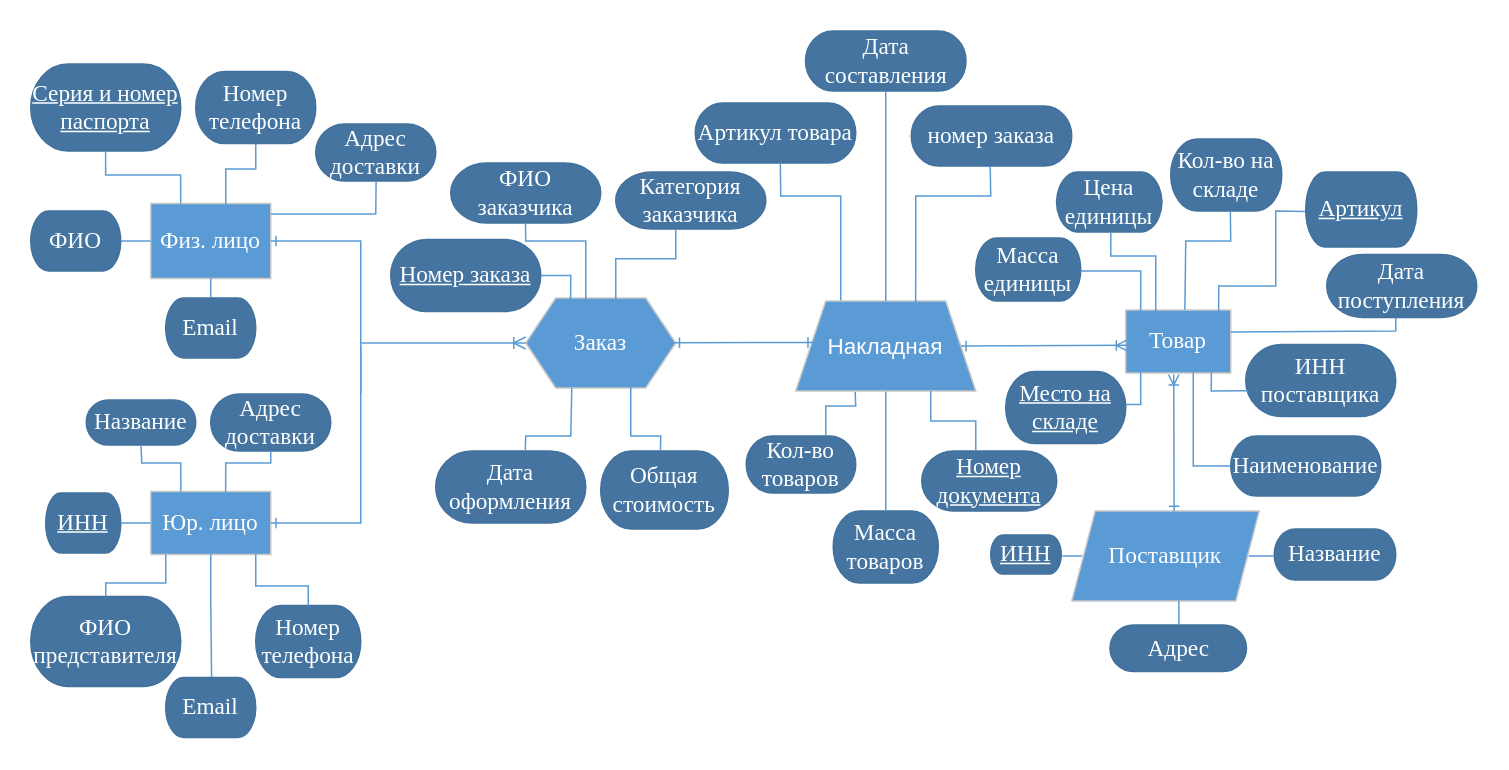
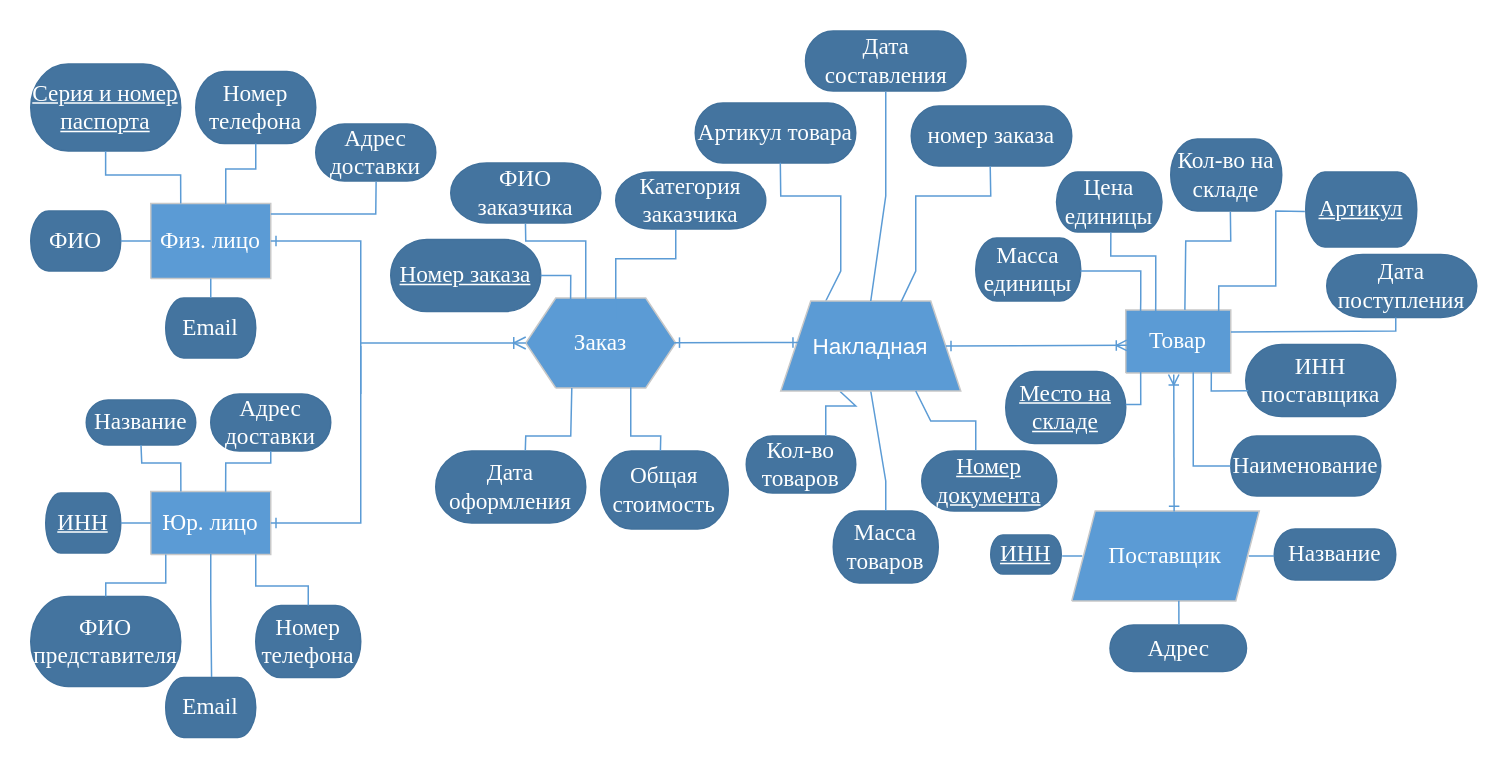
node "Накладная": moved (886, 346) -> (871, 346)
